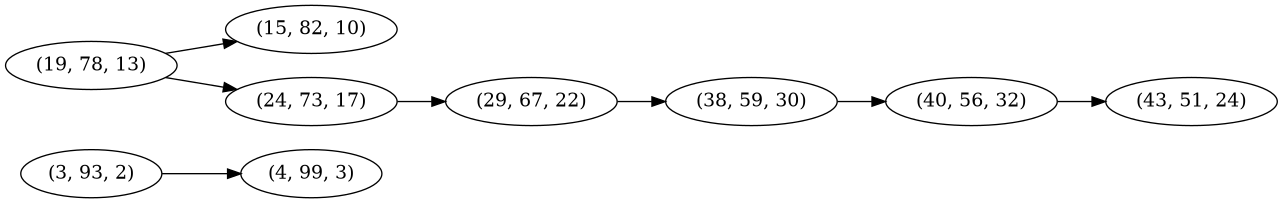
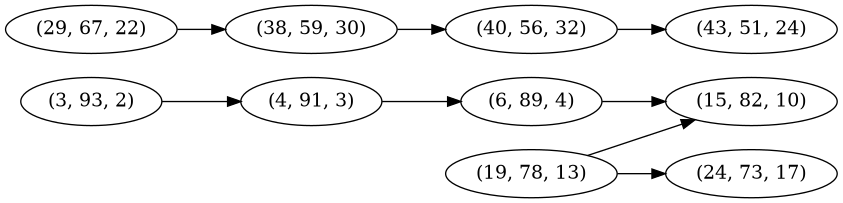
edge "(24, 73, 17)" -> "(29, 67, 22)": removed
node "(6, 89, 4)": added
node "(4, 99, 3)": label "(4, 99, 3)" -> "(4, 91, 3)"
